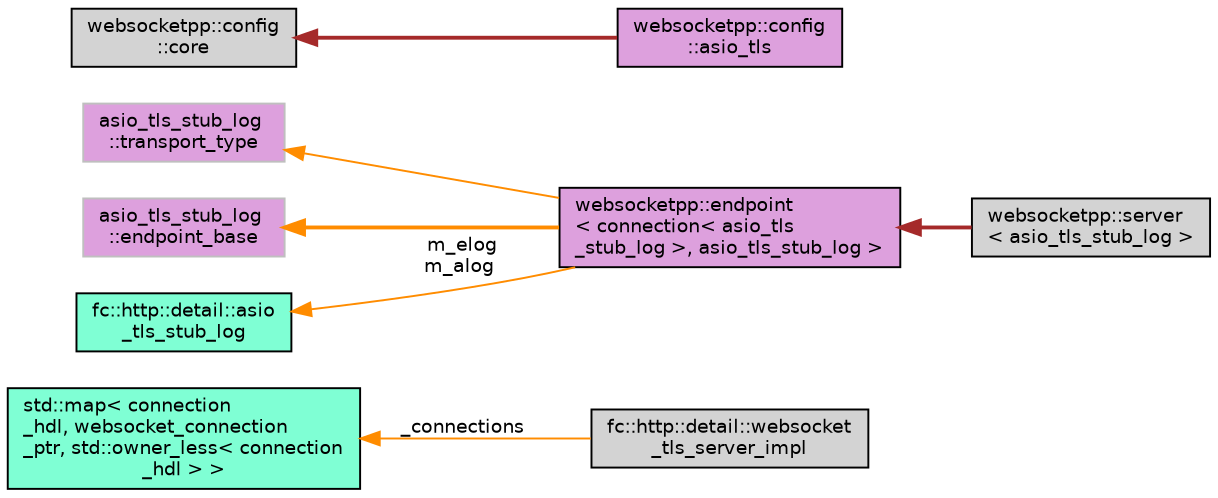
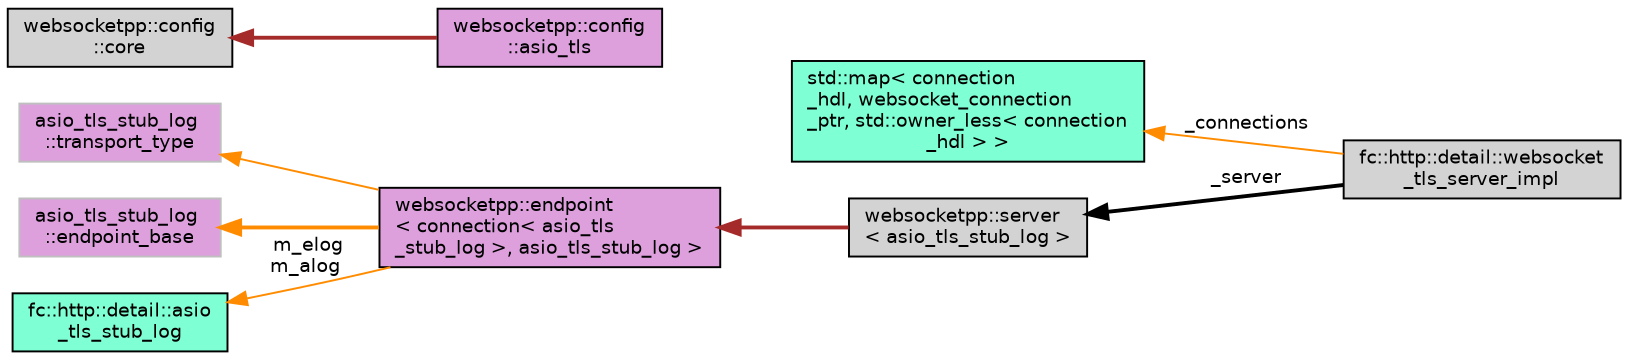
edge "fc::http::detail::websocket _tls_server_impl" -> "websocketpp::server < asio_tls_stub_log >": added, label "_server"
